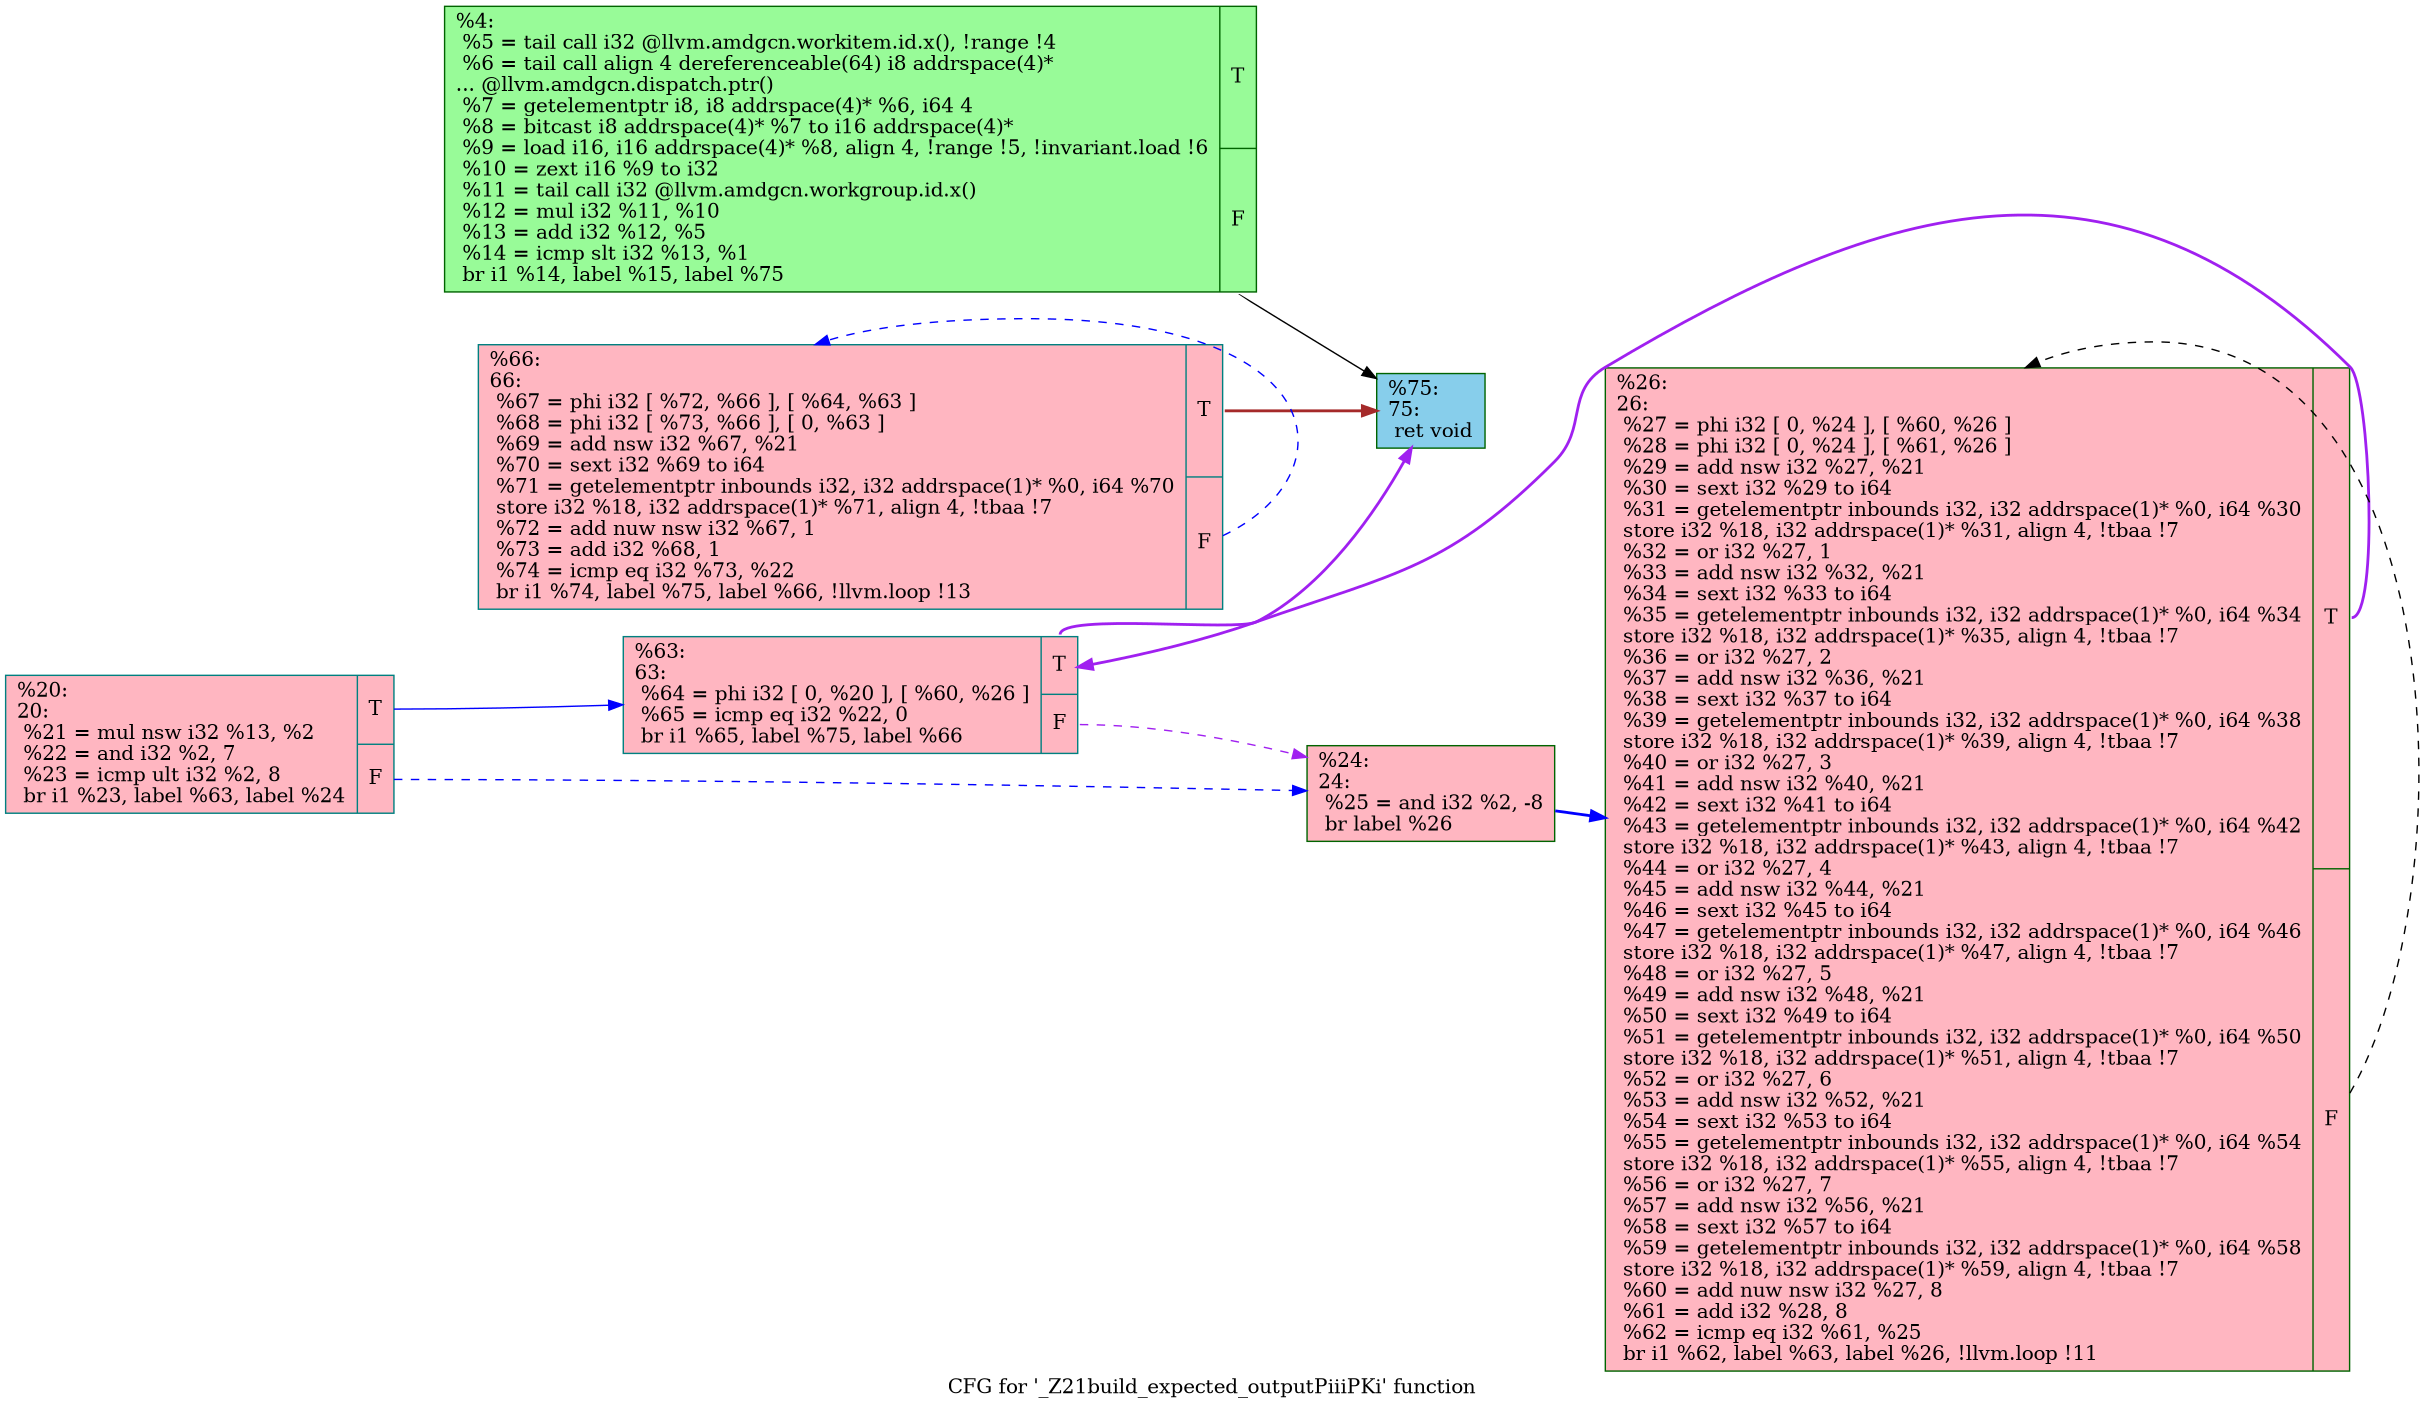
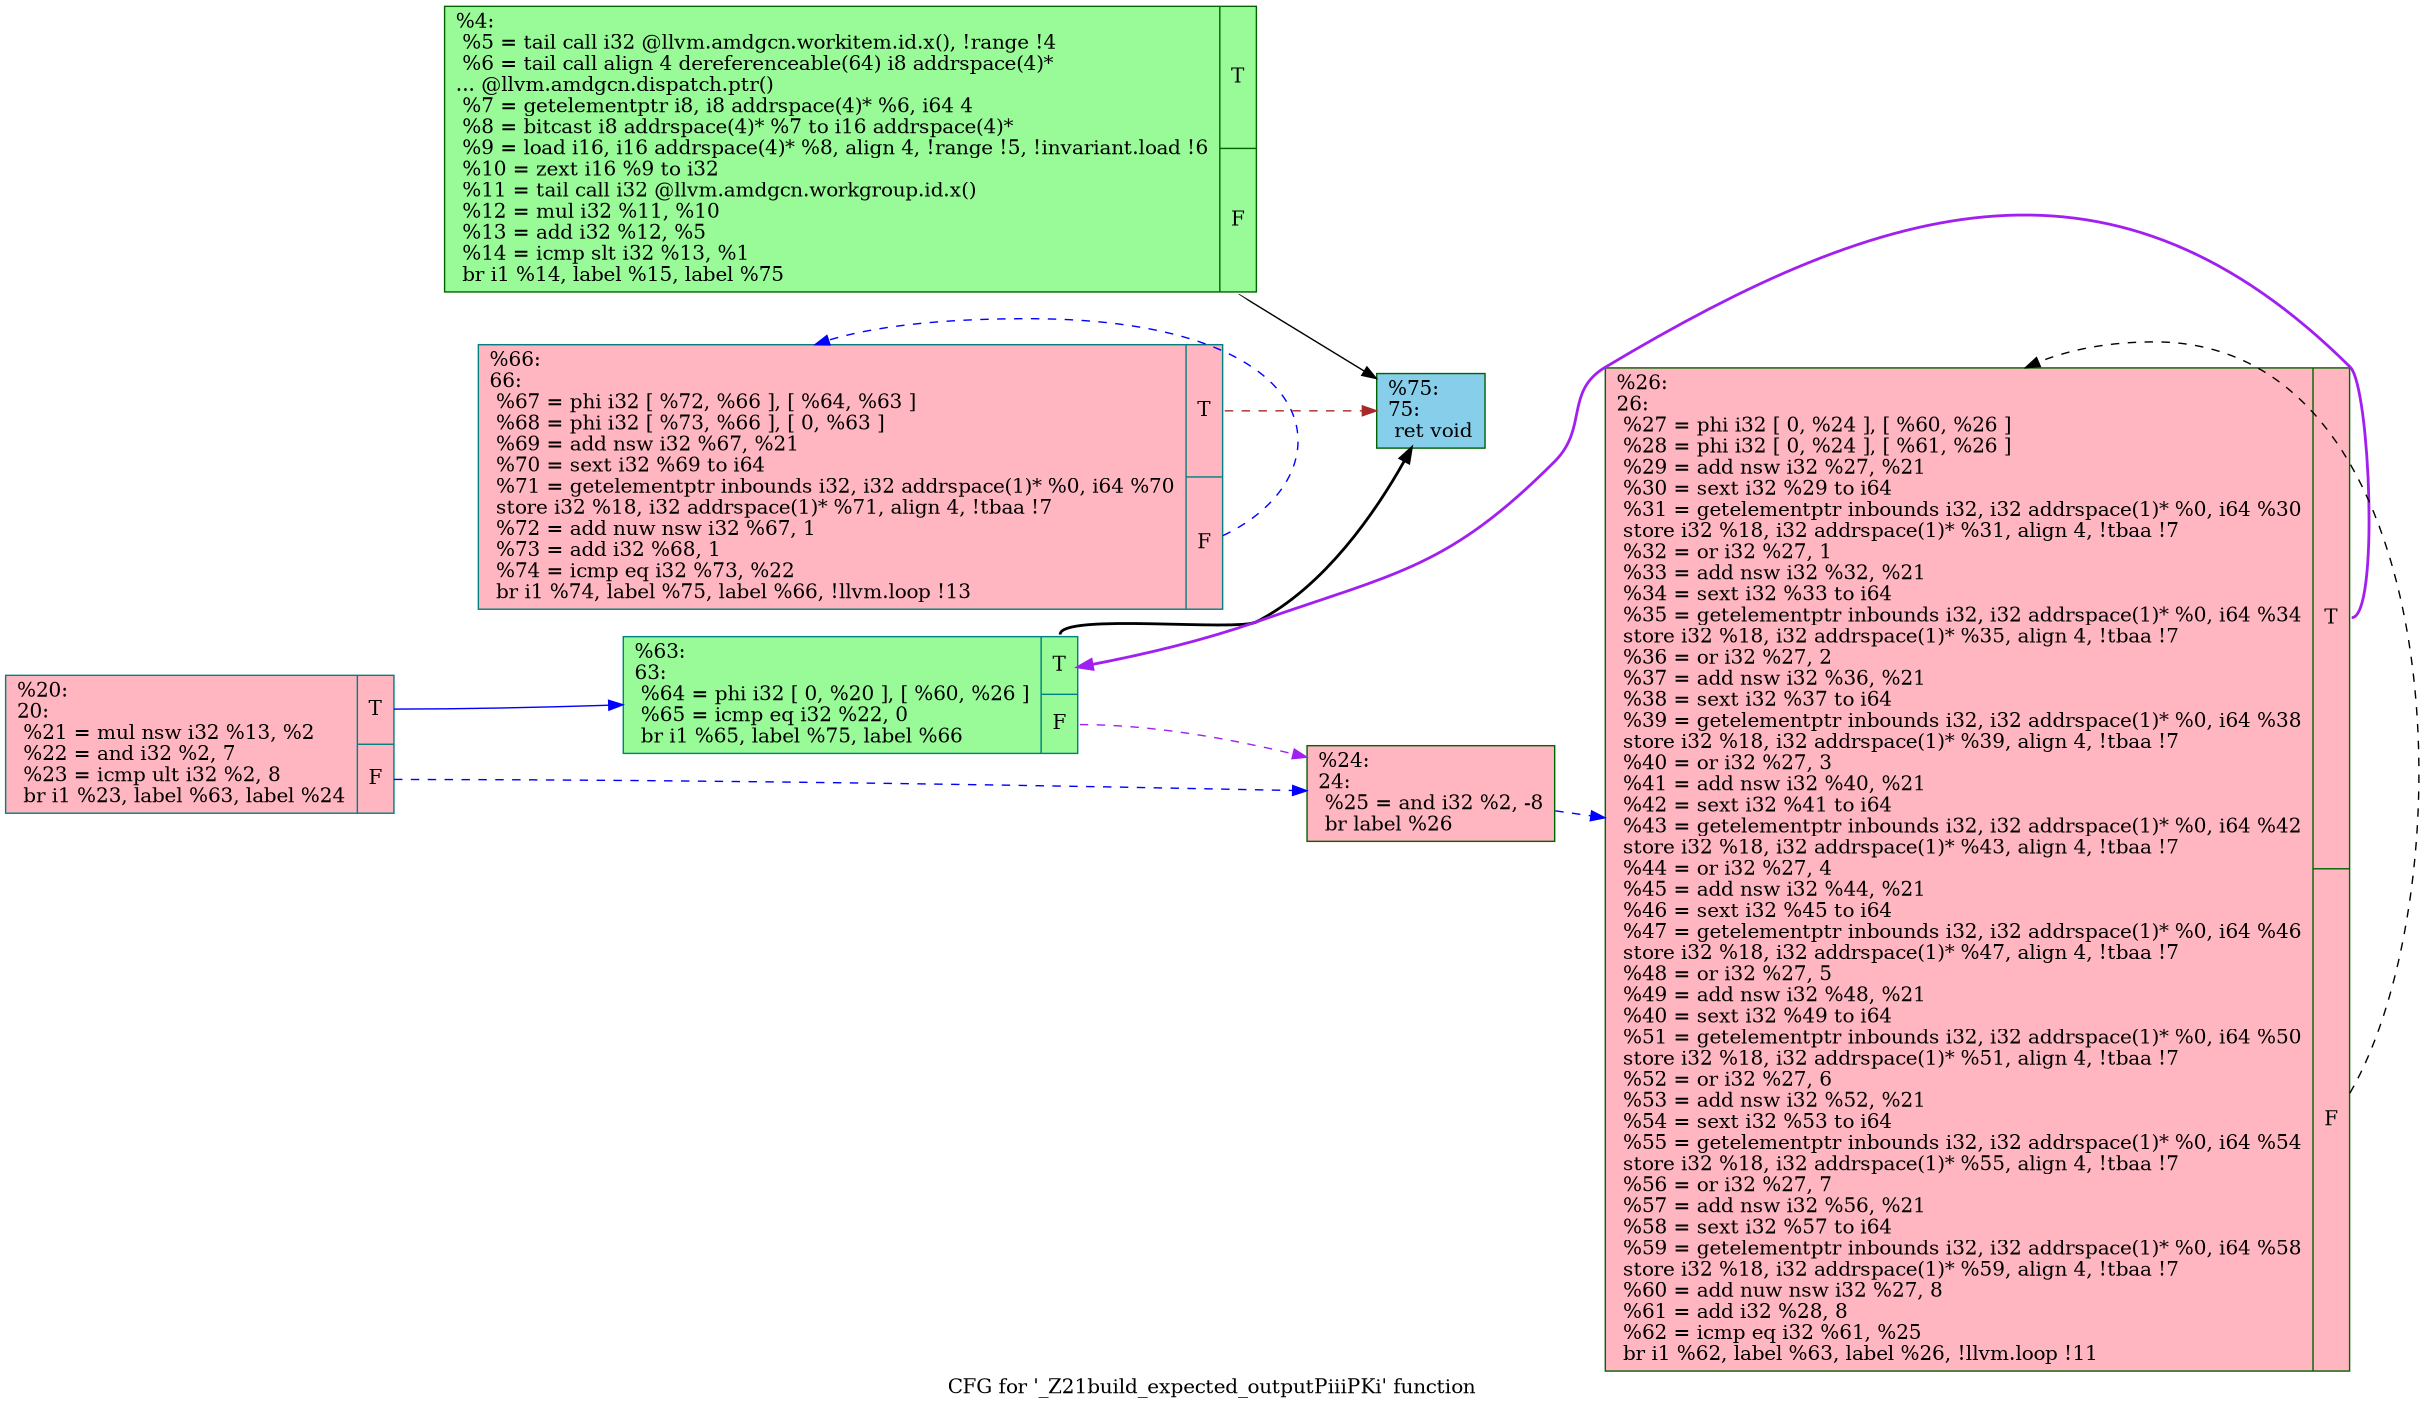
edge "%66:" -> "%75:": style bold -> dashed
edge "%63:" -> "%75:": color purple -> black
node "%63:": fillcolor lightpink -> palegreen
edge "%24:" -> "%26:": style bold -> dashed
node "%26:": text "%50 = sext i32 %49 to i64" -> "%40 = sext i32 %49 to i64"
